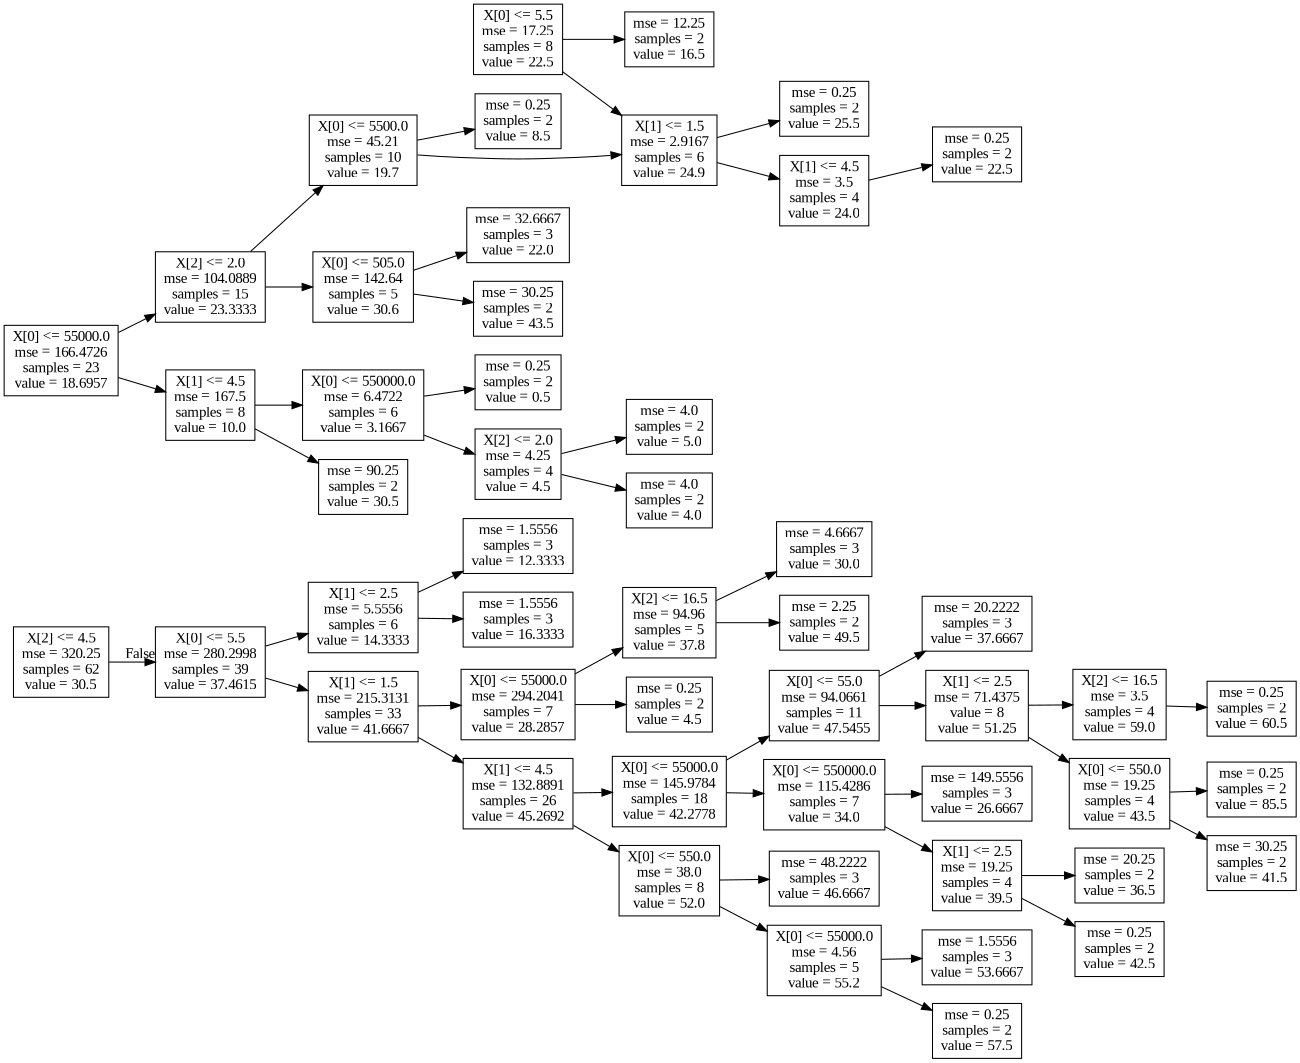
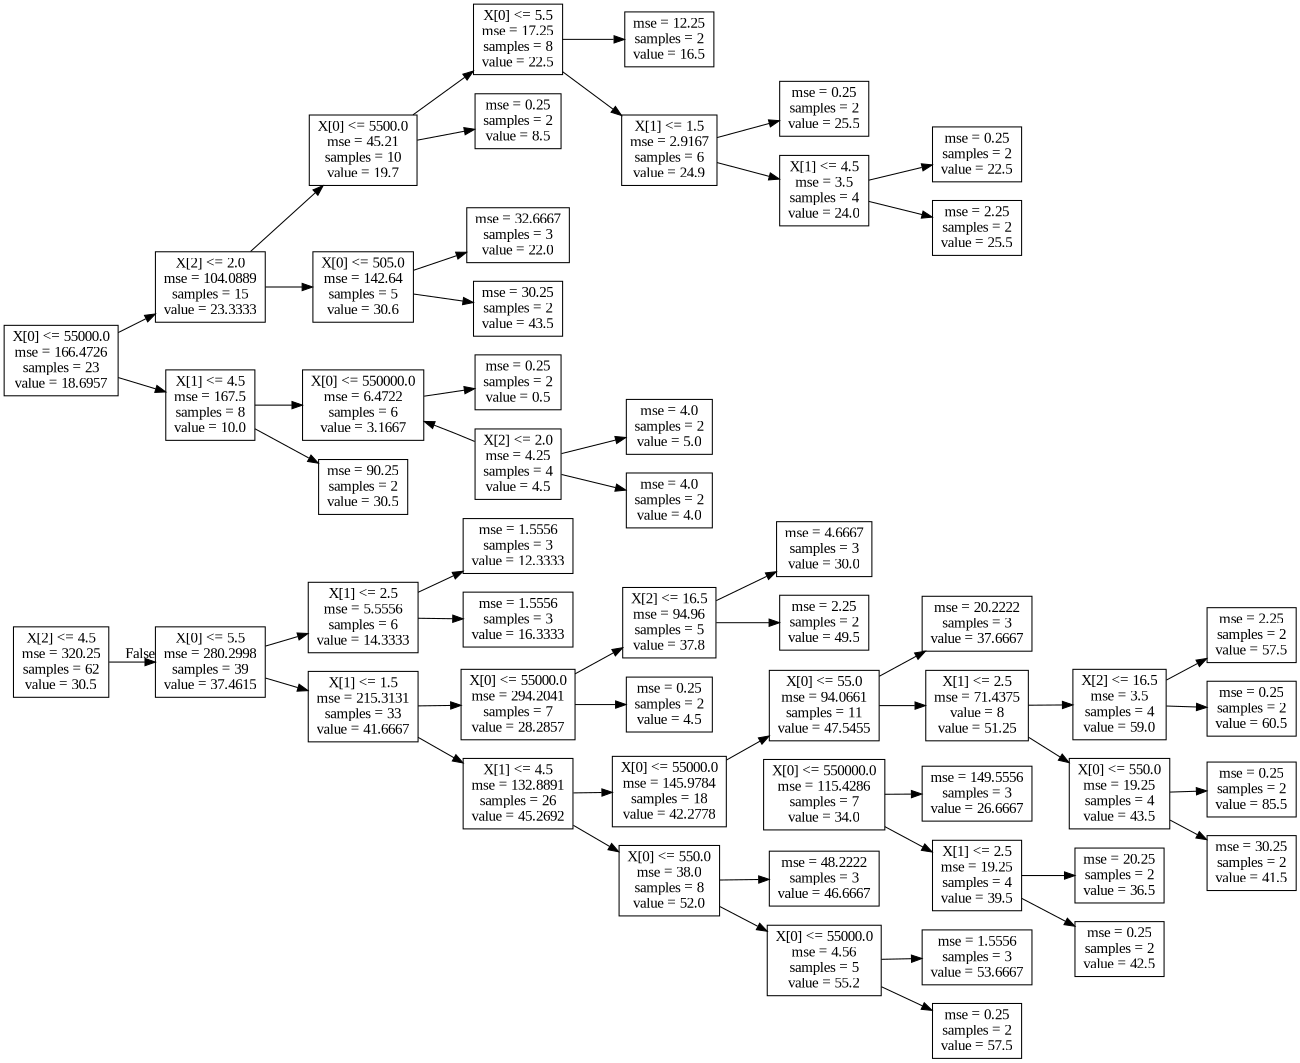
edge "X[0] <= 5500.0 mse = 45.21 samples = 10 value = 19.7" -> "X[1] <= 1.5 mse = 2.9167 samples = 6 value = 24.9": now "X[0] <= 5500.0 mse = 45.21 samples = 10 value = 19.7" -> "X[0] <= 5.5 mse = 17.25 samples = 8 value = 22.5"
node "mse = 2.25 samples = 2 value = 25.5": added
edge "X[0] <= 550000.0 mse = 6.4722 samples = 6 value = 3.1667" -> "X[2] <= 2.0 mse = 4.25 samples = 4 value = 4.5": reversed
node "mse = 2.25 samples = 2 value = 57.5": added
edge "X[0] <= 55000.0 mse = 145.9784 samples = 18 value = 42.2778" -> "X[0] <= 550000.0 mse = 115.4286 samples = 7 value = 34.0": removed
